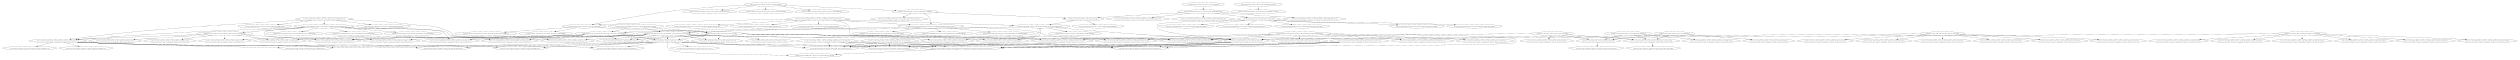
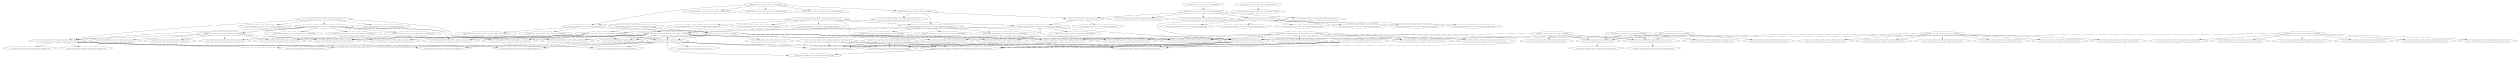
node "Lnet/mooctest/DayTest net.mooctest.DayTest.testIncrement2()V": added
node "Lnet/mooctest/MonthTest net.mooctest.MonthTest.<init>()V": removed
